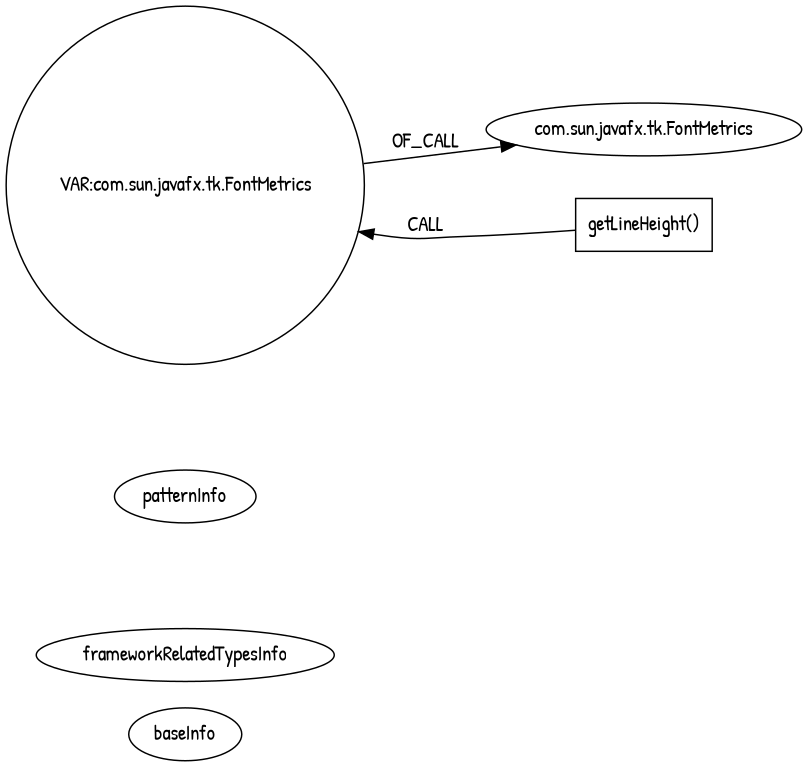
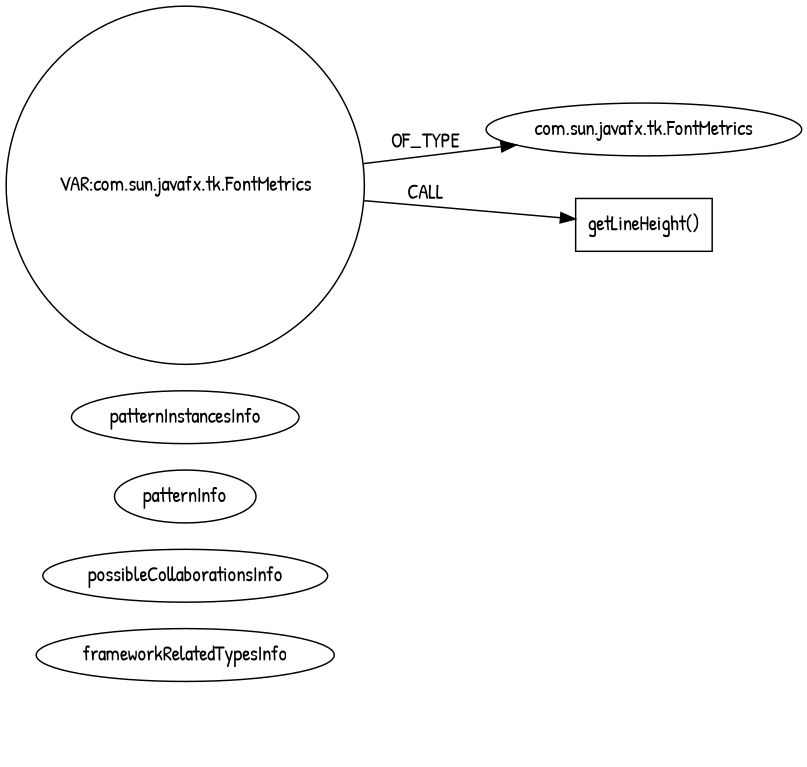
edge "VAR:com.sun.javafx.tk.FontMetrics" -> "com.sun.javafx.tk.FontMetrics": label "OF_CALL" -> "OF_TYPE"
edge "getLineHeight()" -> "VAR:com.sun.javafx.tk.FontMetrics": reversed
node "patternInstancesInfo": added
node "possibleCollaborationsInfo": added
node "baseInfo": removed
